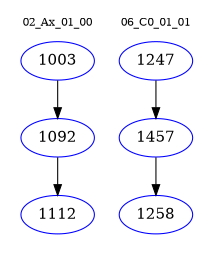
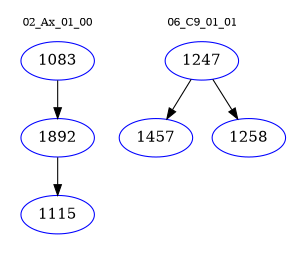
cluster "06_C0_01_01": label "06_C0_01_01" -> "06_C9_01_01"
node "1003": label "1003" -> "1083"
node "1092": label "1092" -> "1892"
edge "1457" -> "1258": now "1247" -> "1258"
node "1112": label "1112" -> "1115"
